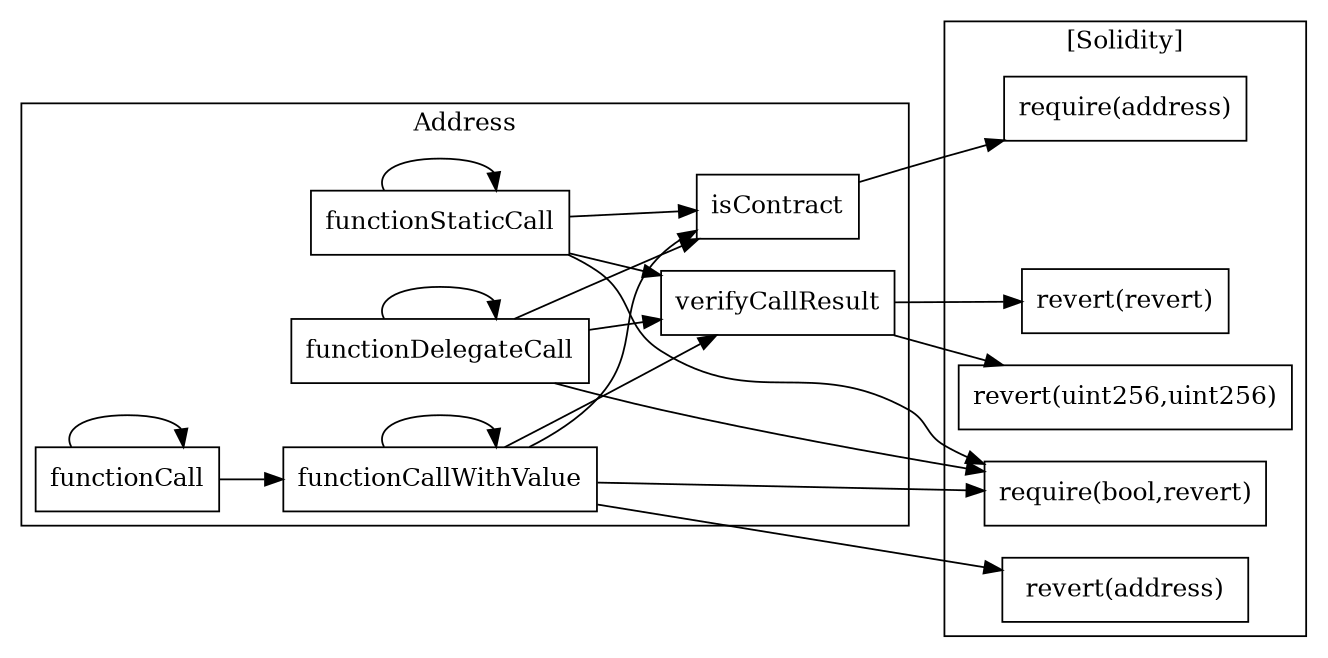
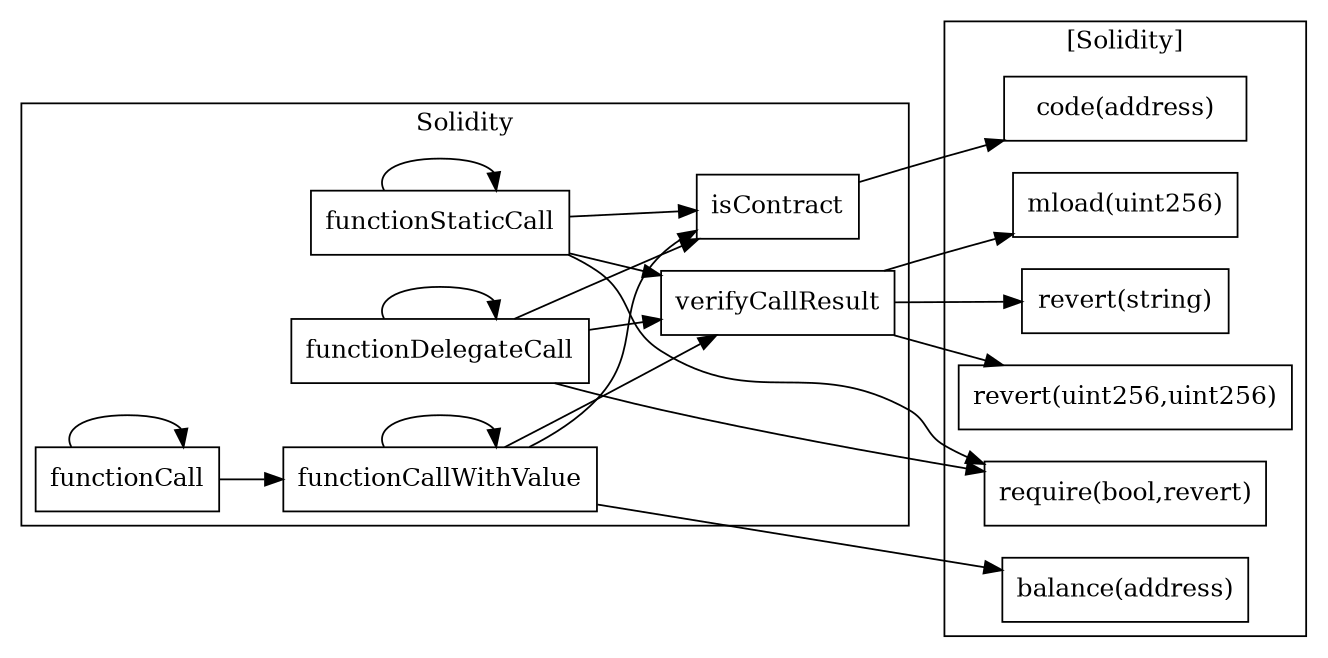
node "require(address)": label "require(address)" -> "code(address)"
cluster "Address": label "Address" -> "Solidity"
node "mload(uint256)": added
node "revert(revert)": label "revert(revert)" -> "revert(string)"
edge "functionCallWithValue" -> "require(bool,revert)": removed
node "revert(address)": label "revert(address)" -> "balance(address)"
